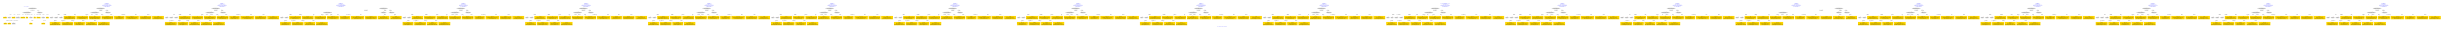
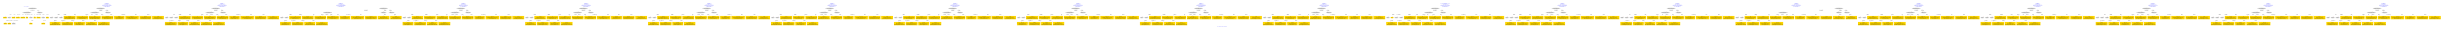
node "Dimensions": fillcolor lightgray -> gold
node "Place1": fillcolor lightgray -> gold
